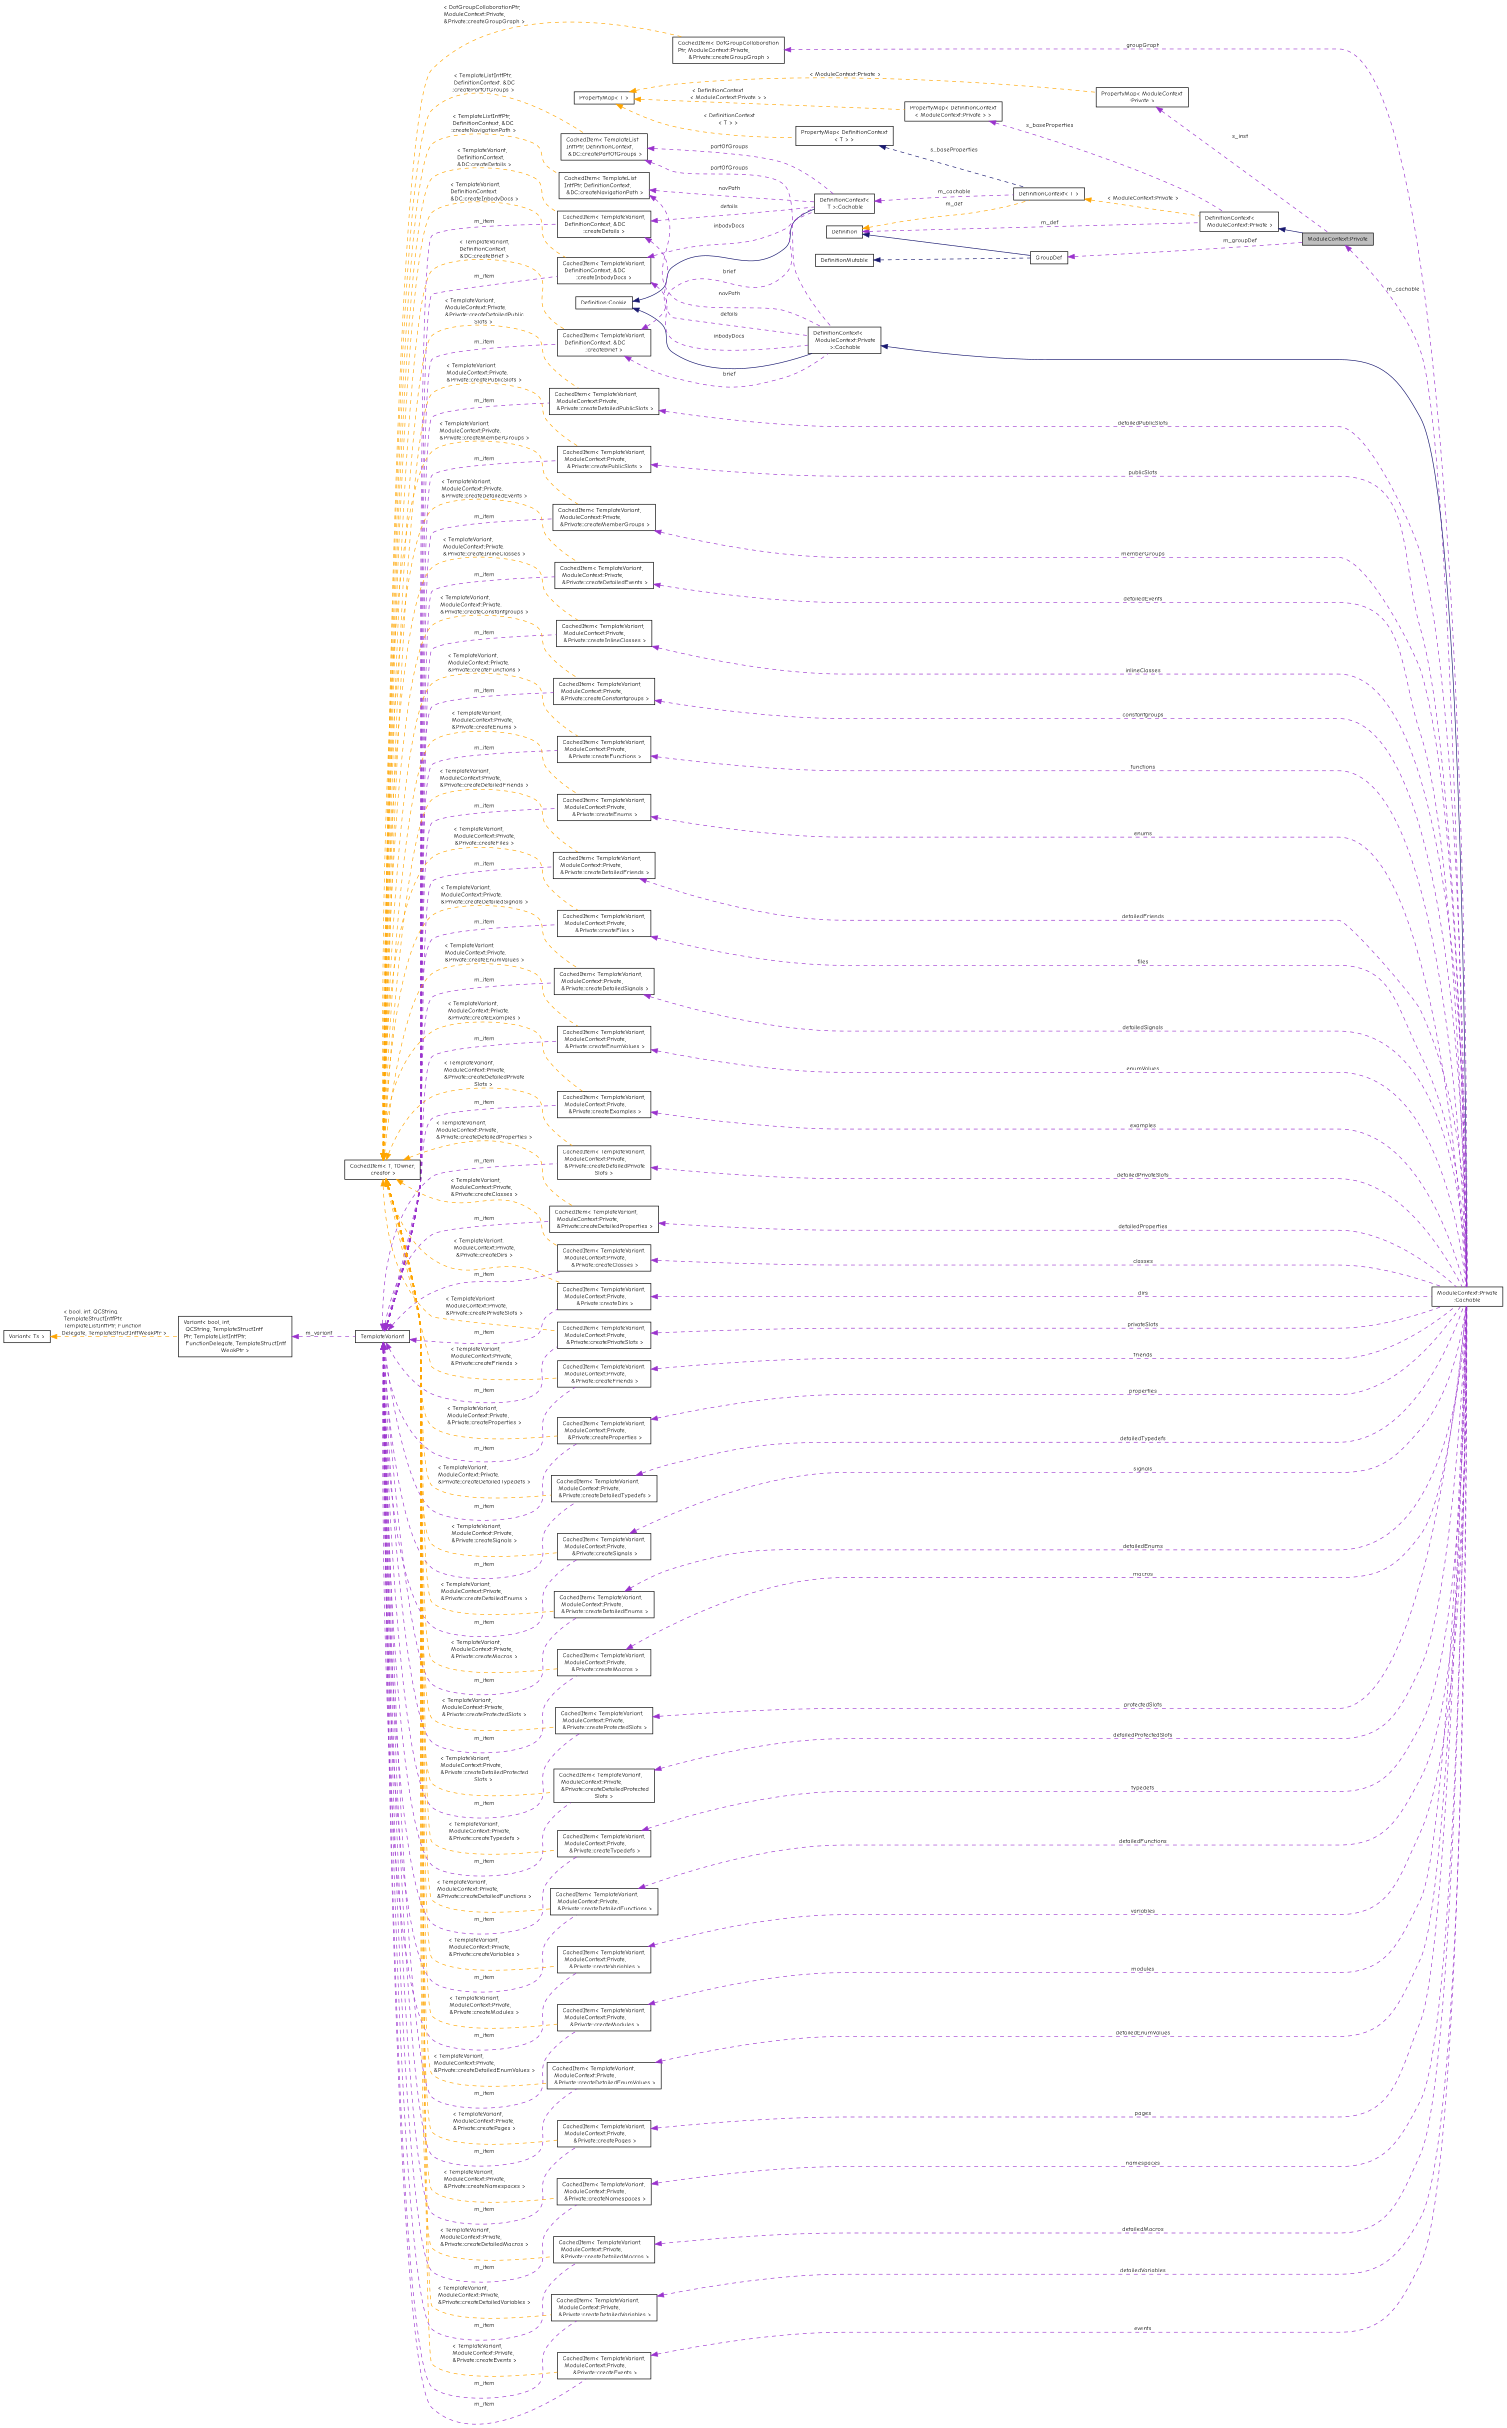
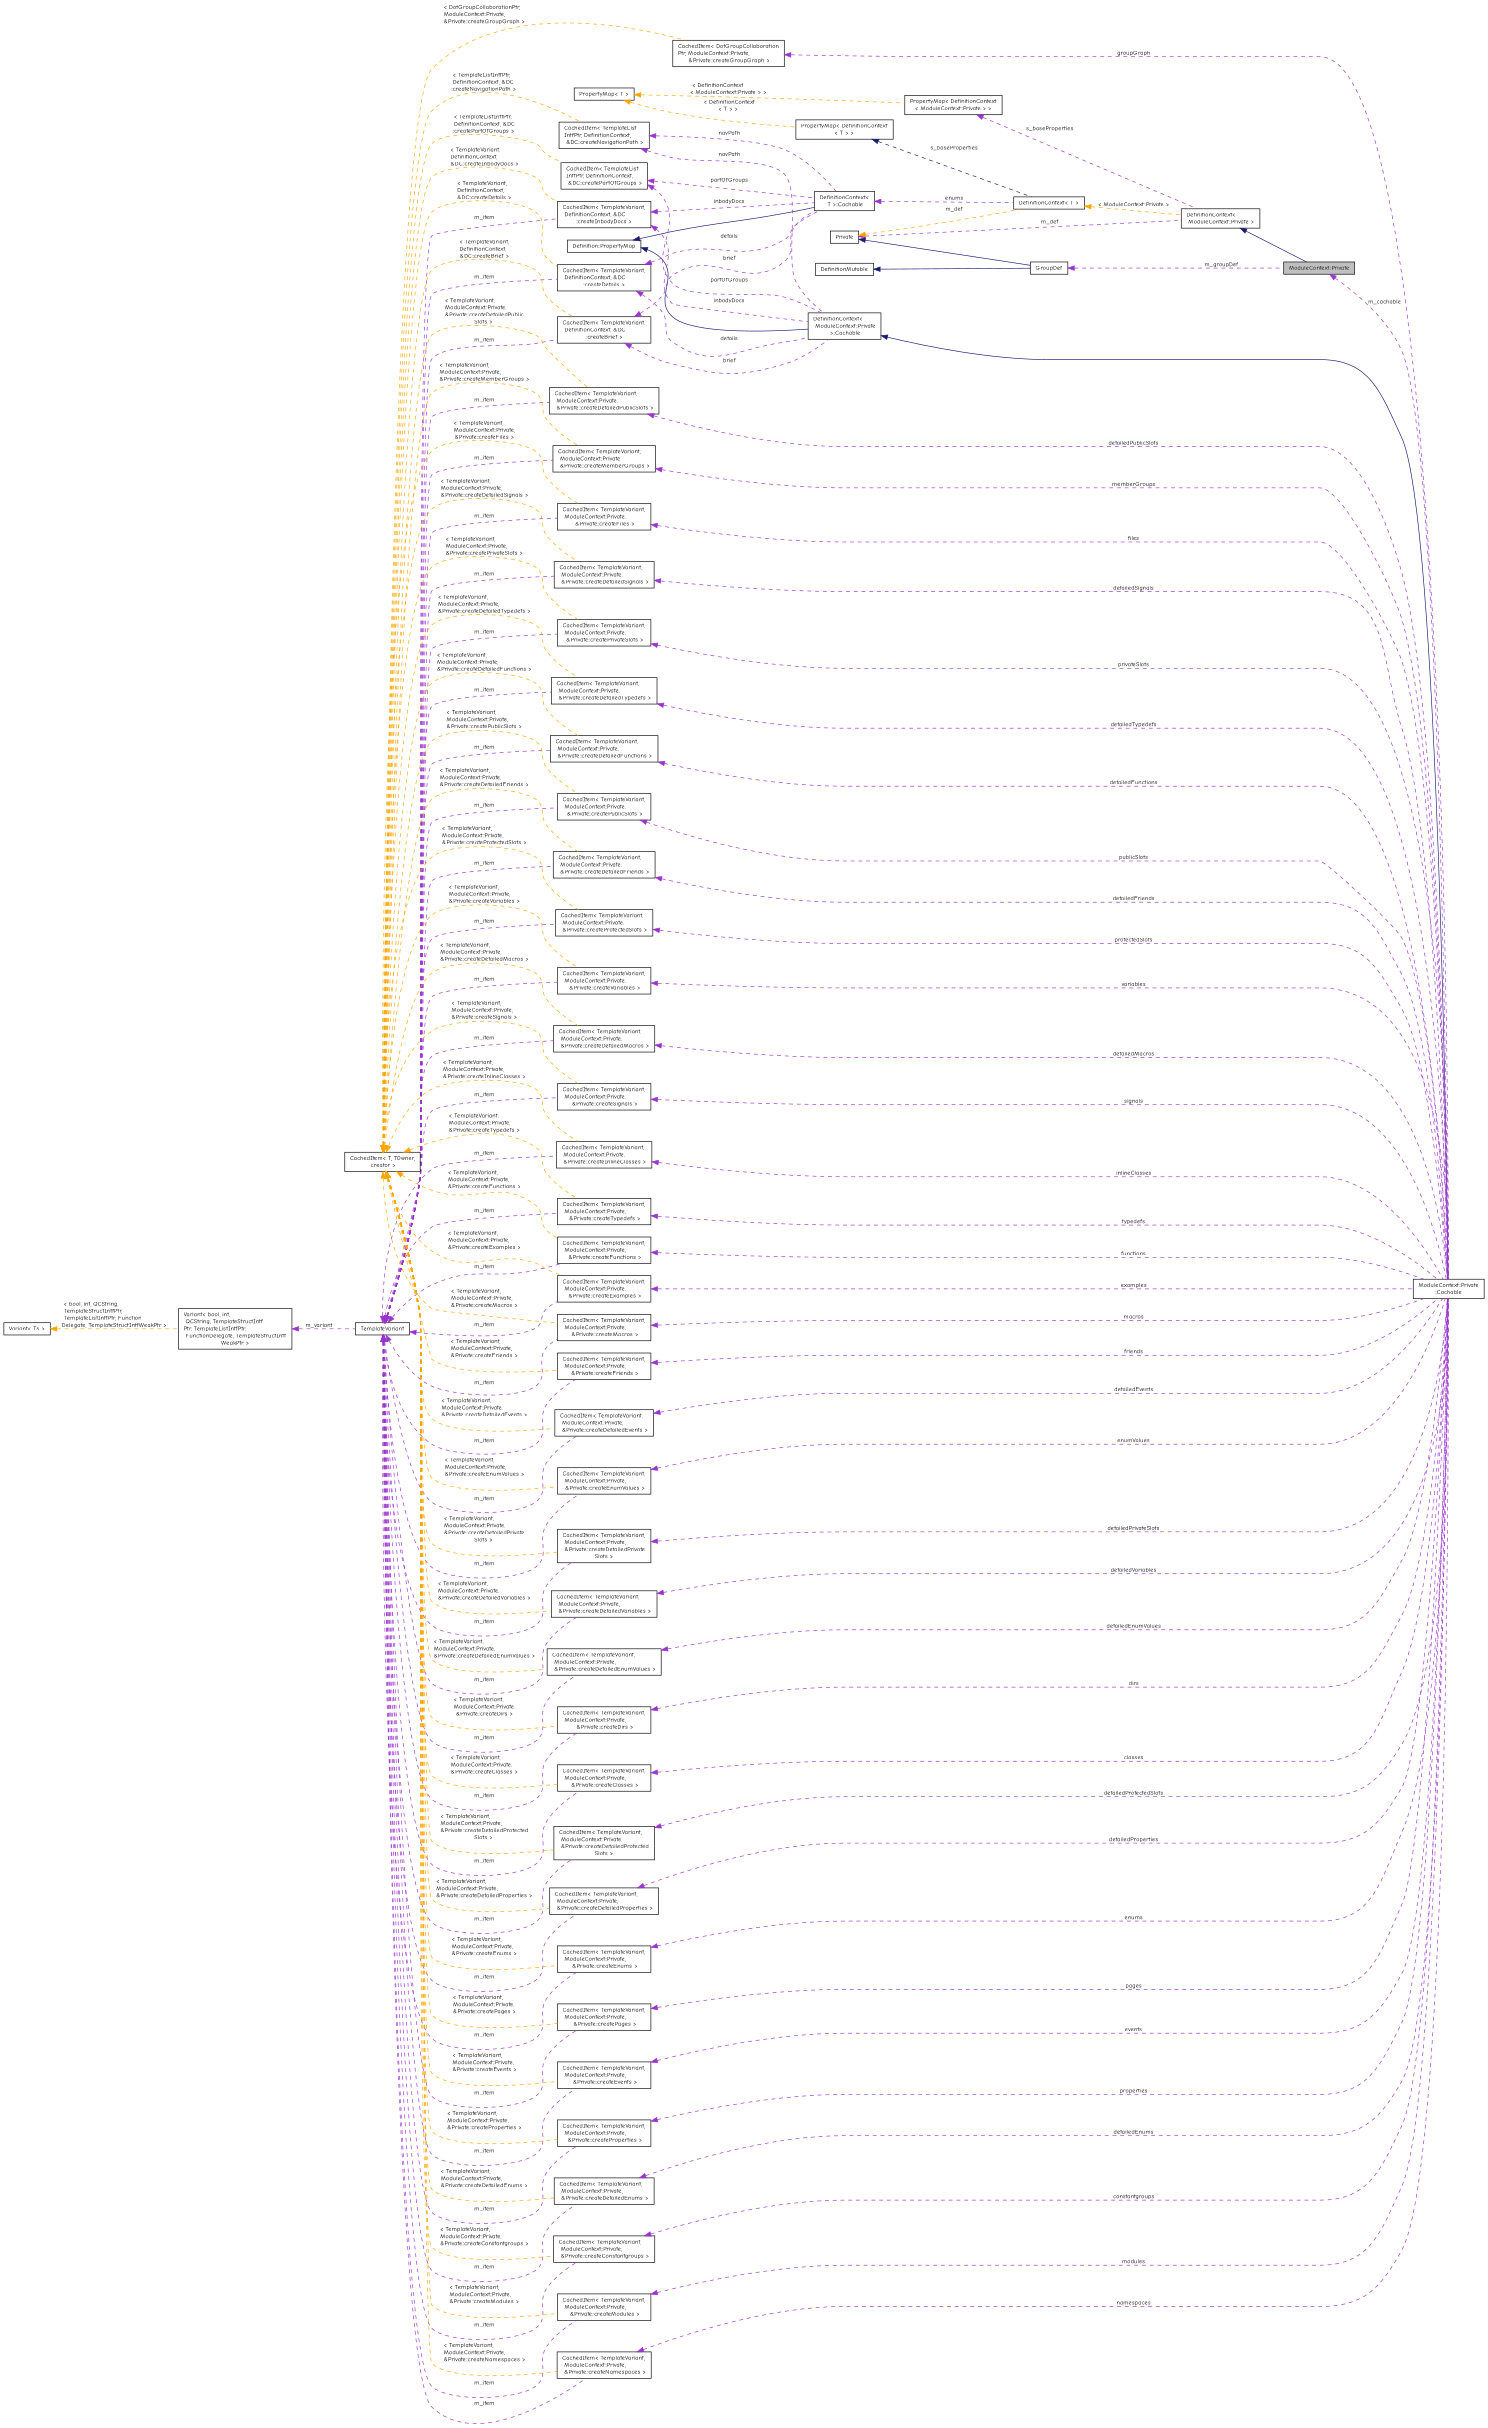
node "PropertyMap< ModuleContext ::Private >": removed
edge "DefinitionContext< T >" -> "DefinitionContext< T >::Cachable": label " m_cachable" -> " enums"
node "Definition": label "Definition" -> "Private"
edge "GroupDef" -> "DefinitionMutable": style dashed -> solid
node "Definition::Cookie": label "Definition::Cookie" -> "Definition::PropertyMap"
